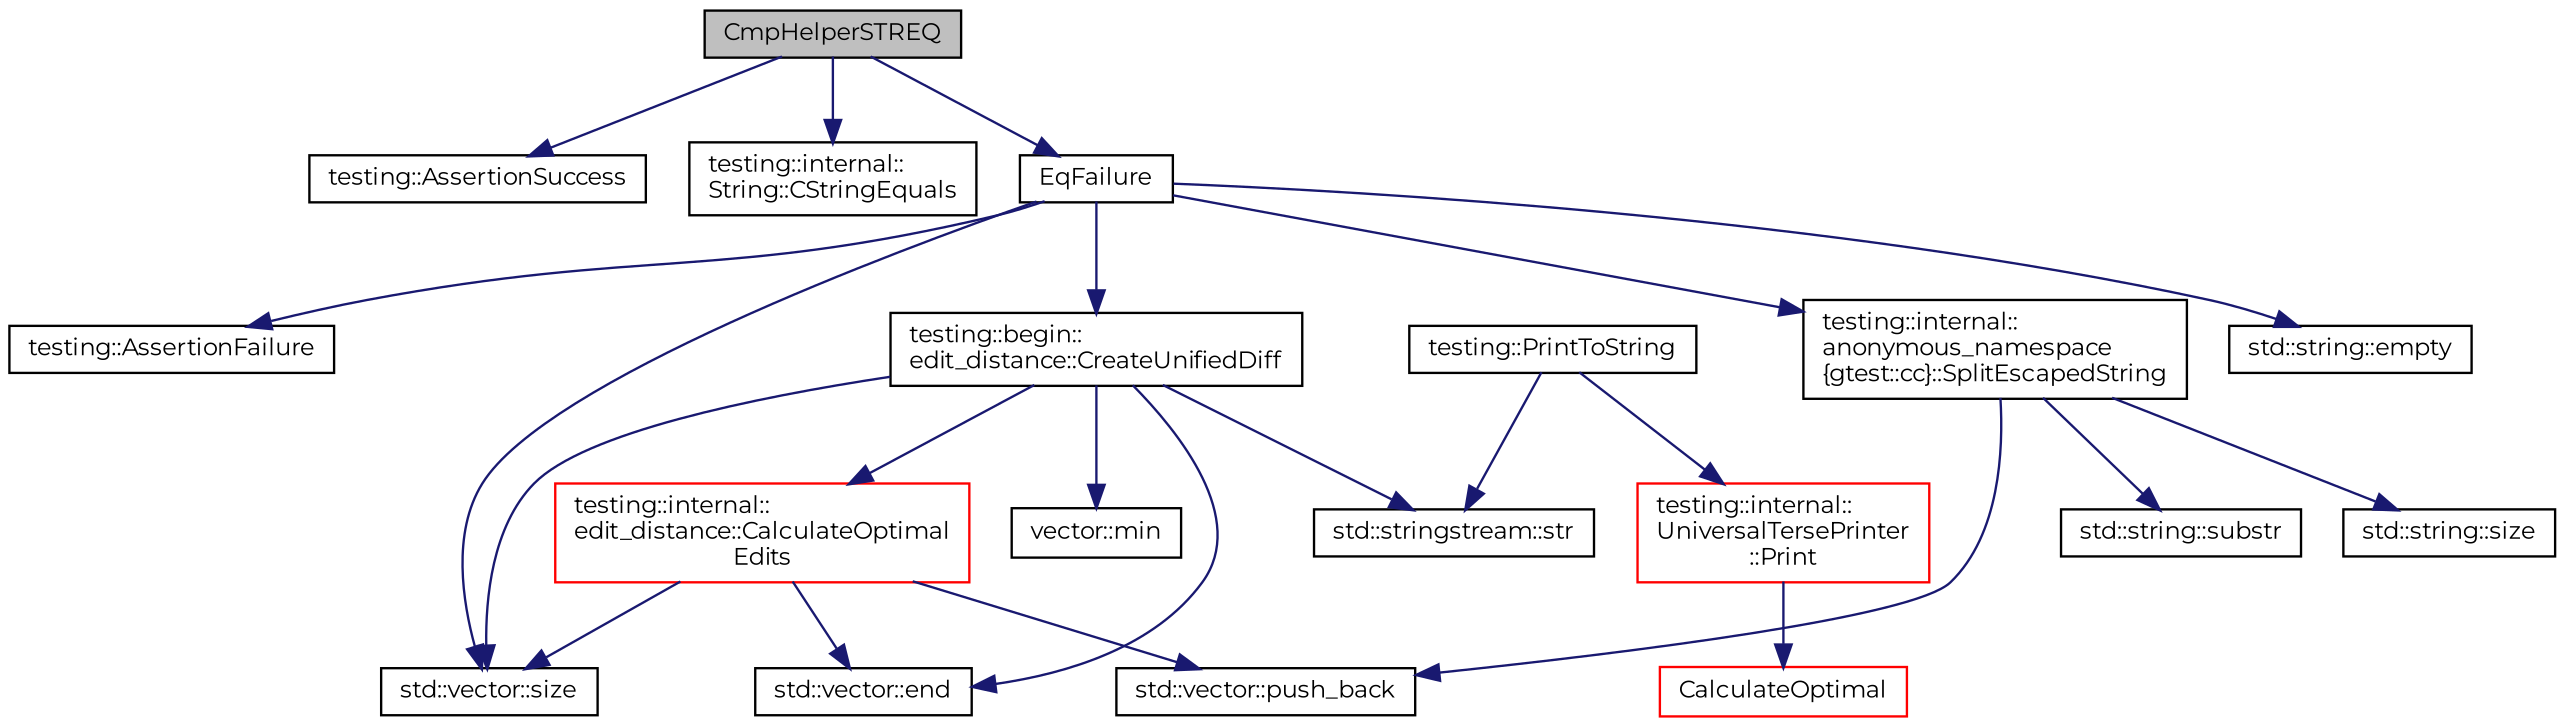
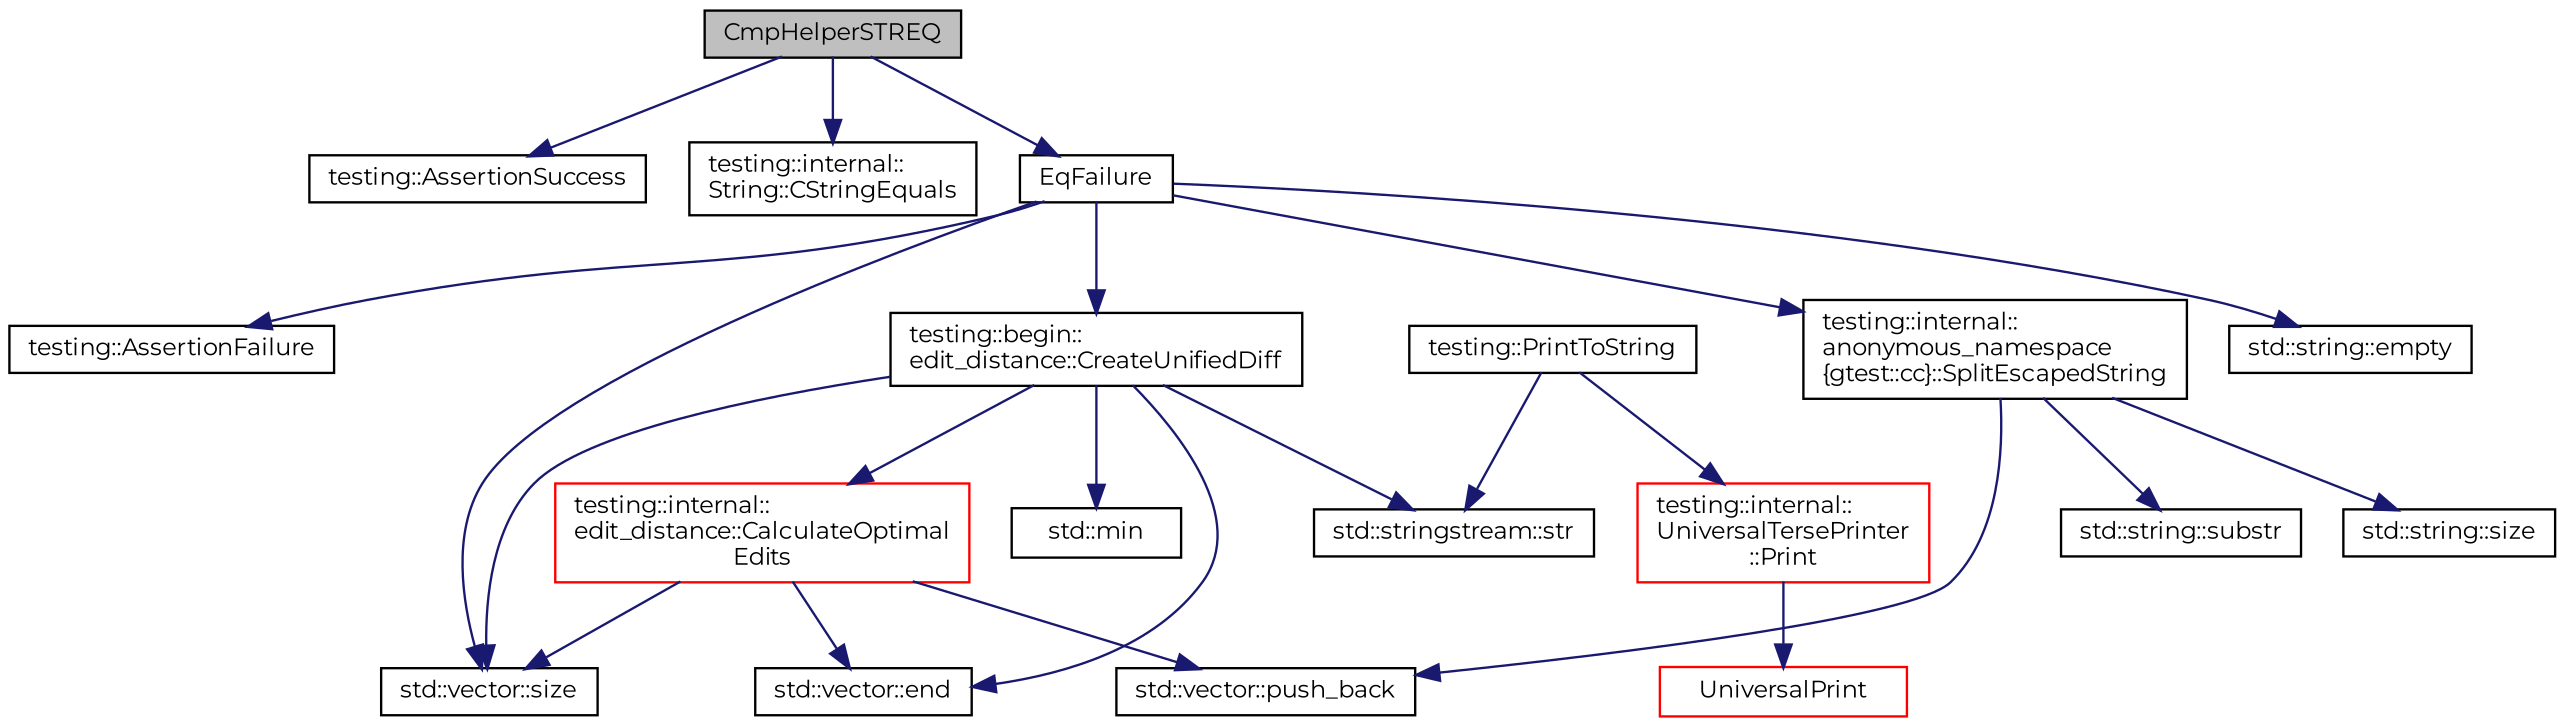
node "vector::min": label "vector::min" -> "std::min"
node "CalculateOptimal": label "CalculateOptimal" -> "UniversalPrint"
